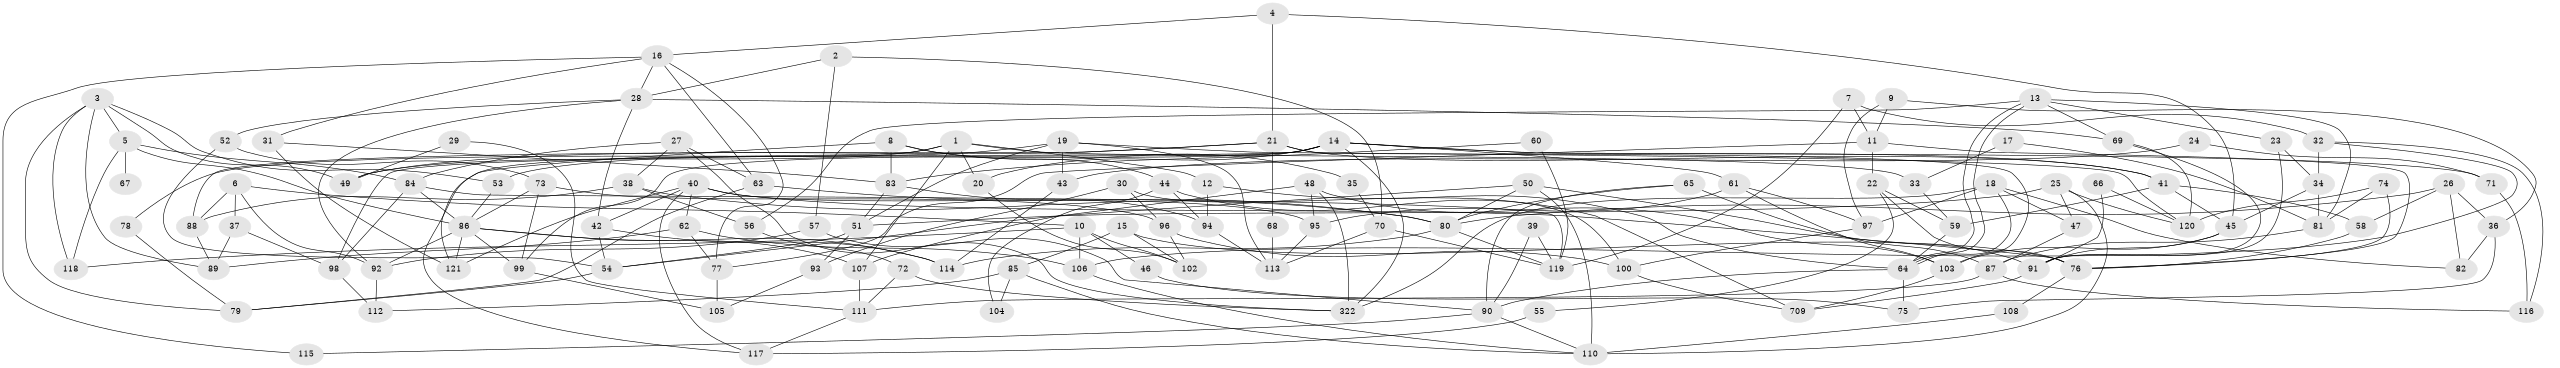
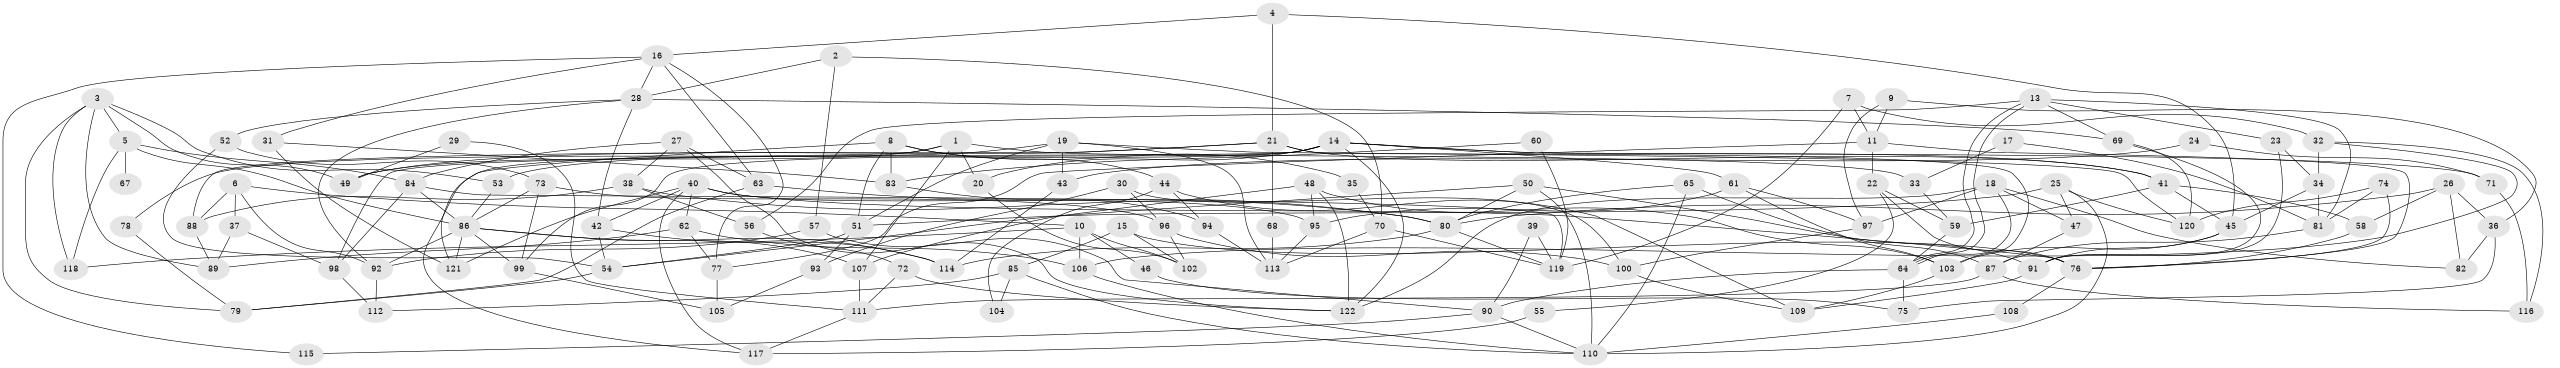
node "12": removed
node "66": removed
edge "83" -- "51": now "8" -- "51"
edge "65" -- "90": now "65" -- "110"
node "322": label "322" -> "122"
node "709": label "709" -> "109"
